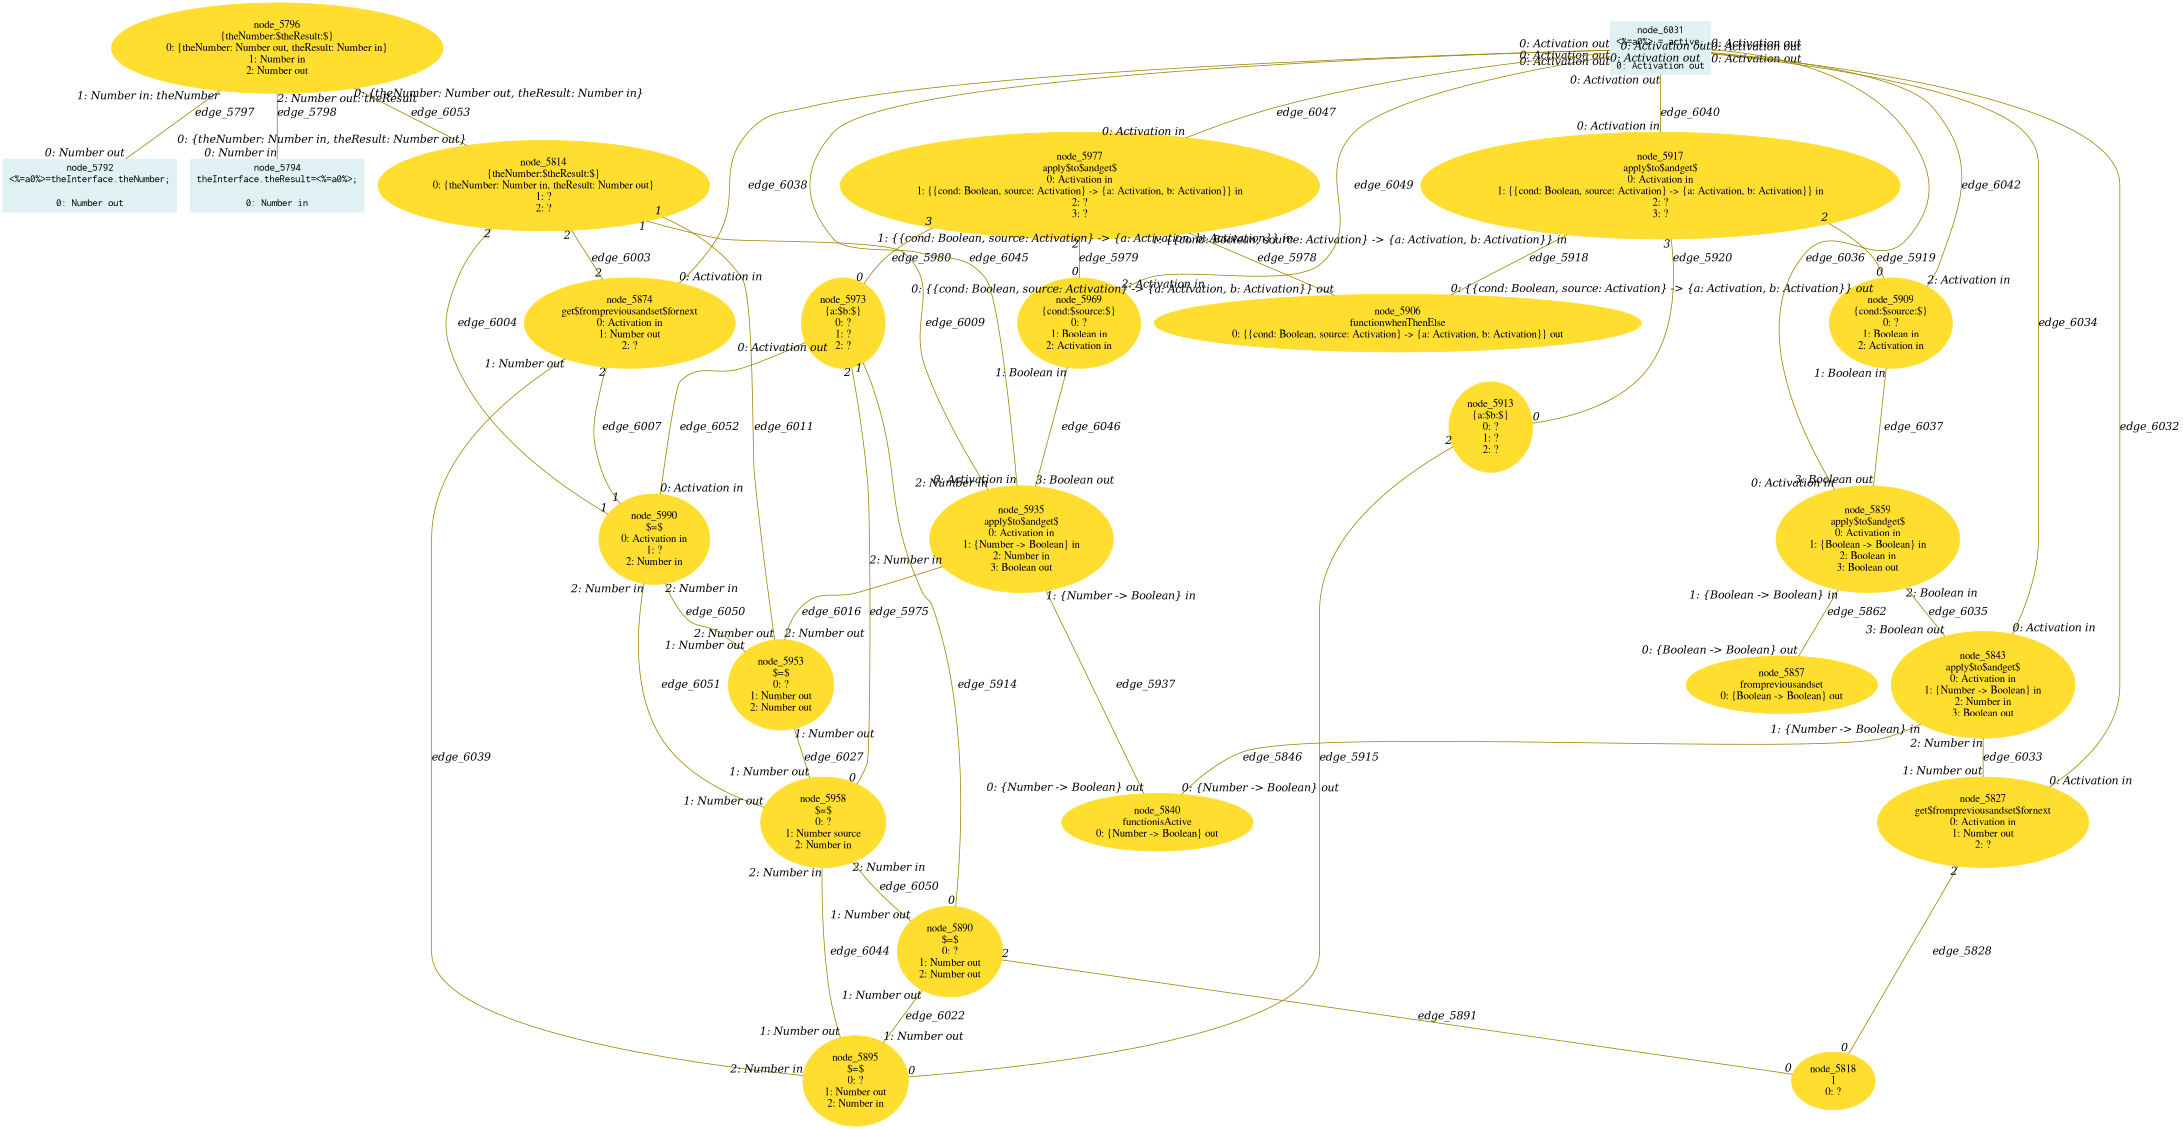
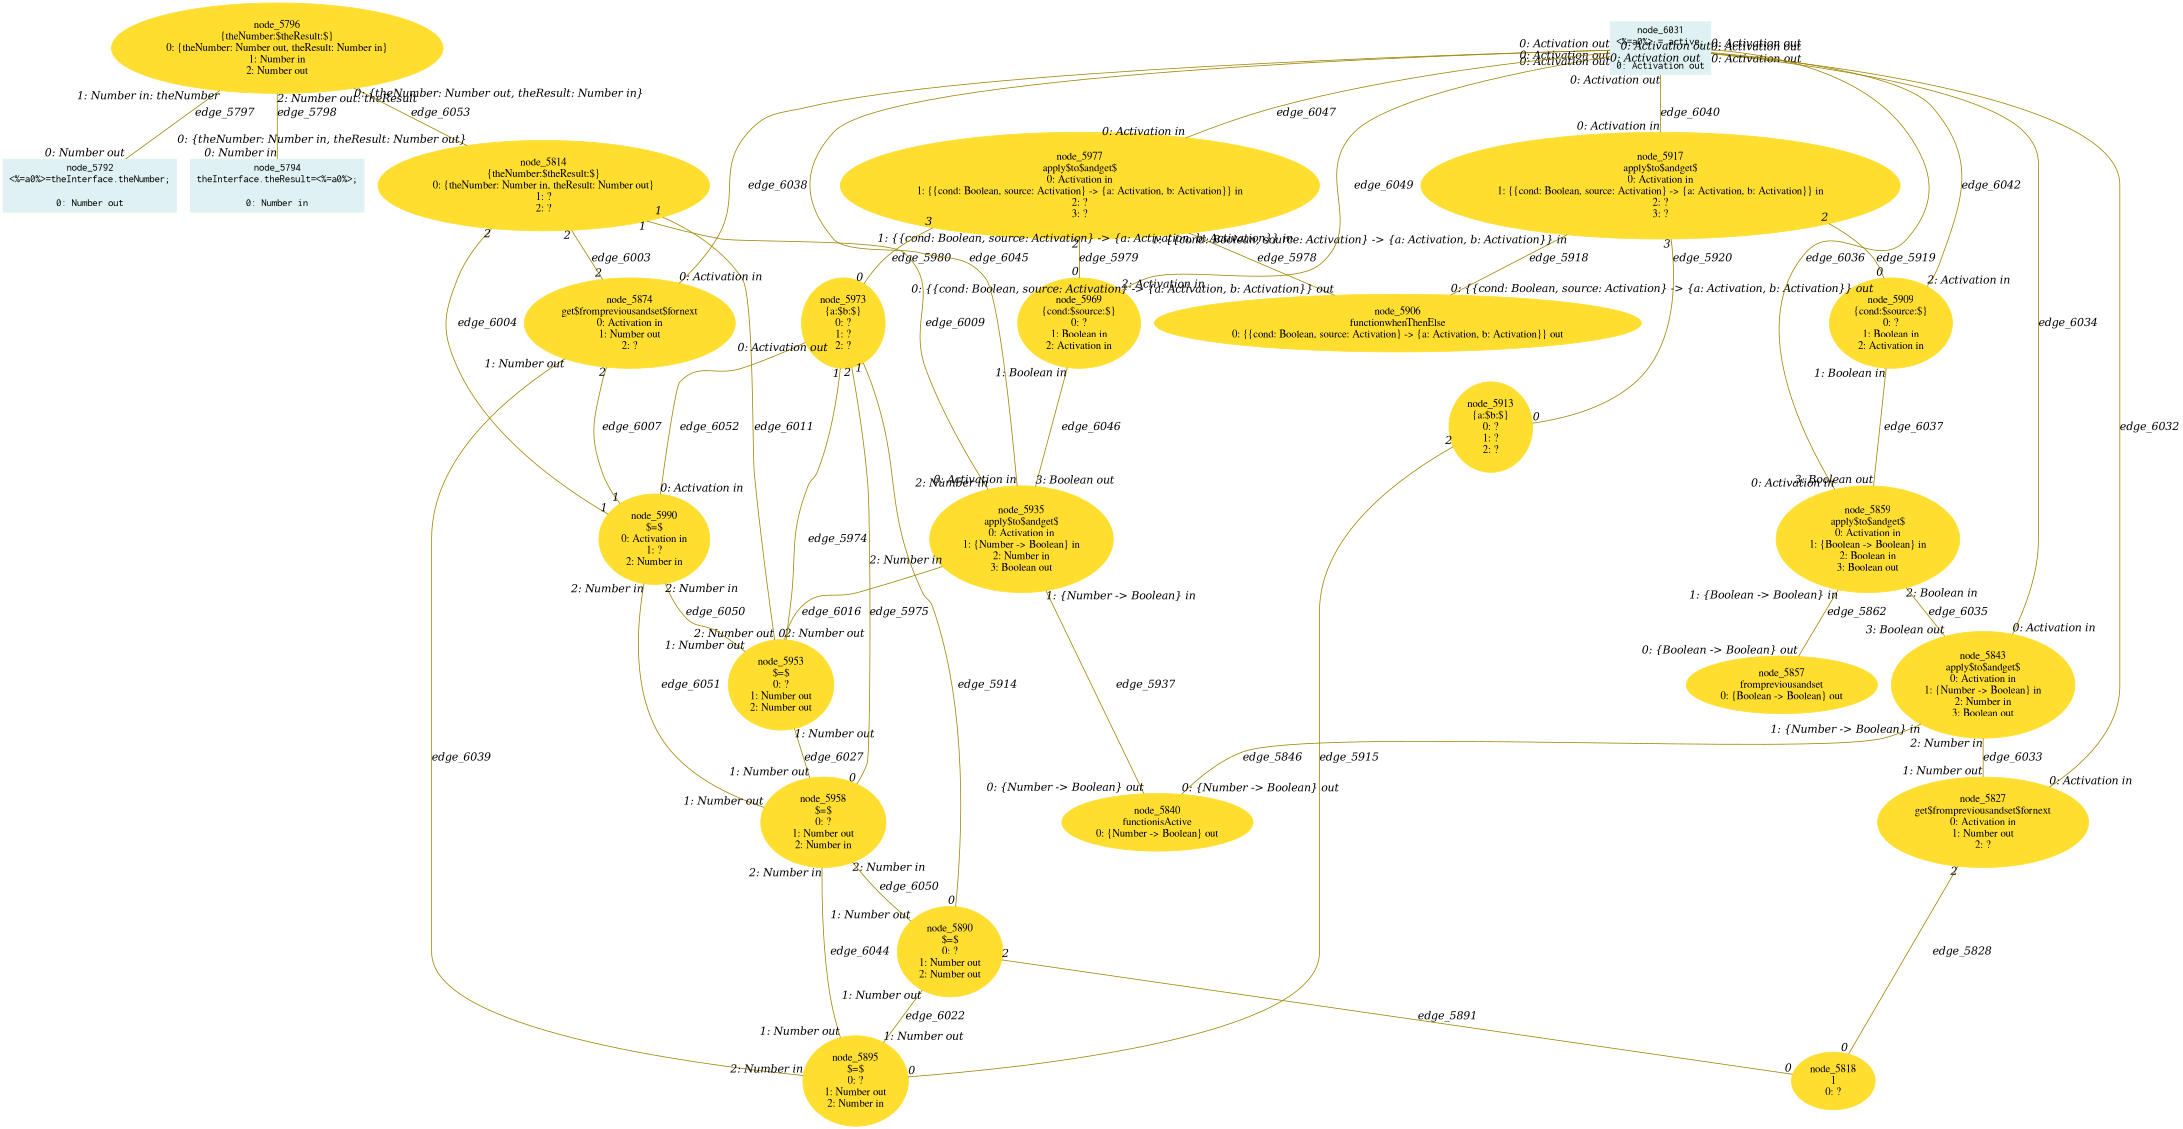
edge "node_5973 {a:$b:$} 0: ? 1: ? 2: ?" -- "node_5953 $=$ 0: ? 1: Number out 2: Number out": added, label "edge_5974"
node "node_5958 $=$ 0: ? 1: Number source 2: Number in": label "node_5958 $=$ 0: ? 1: Number source 2: Number in" -> "node_5958 $=$ 0: ? 1: Number out 2: Number in"
